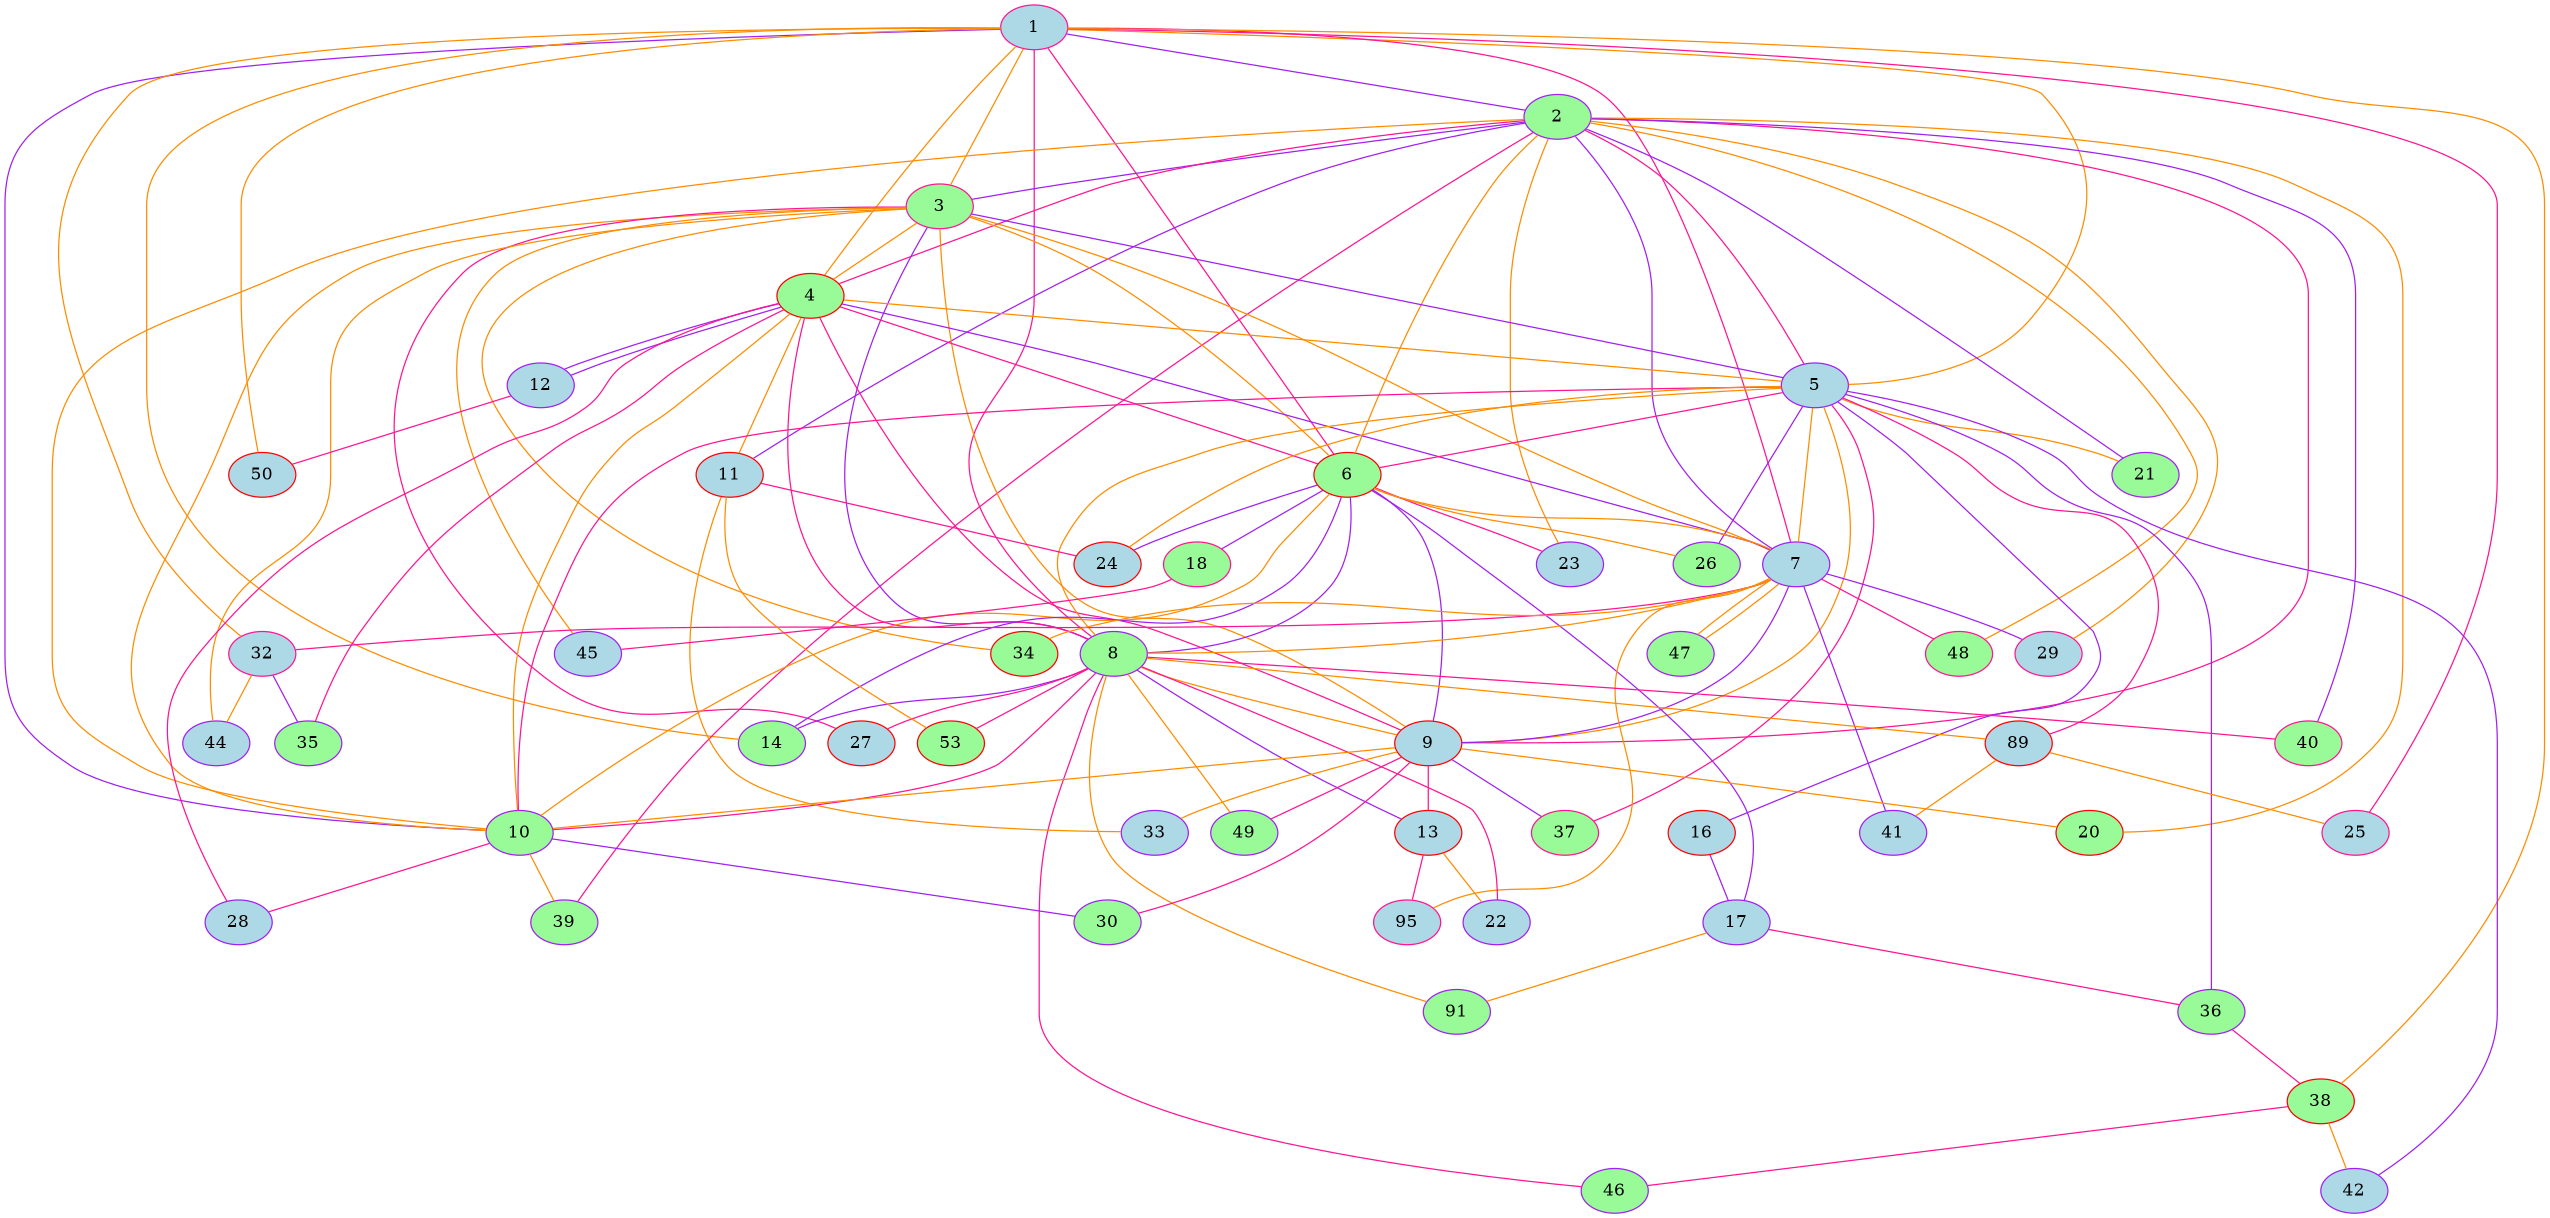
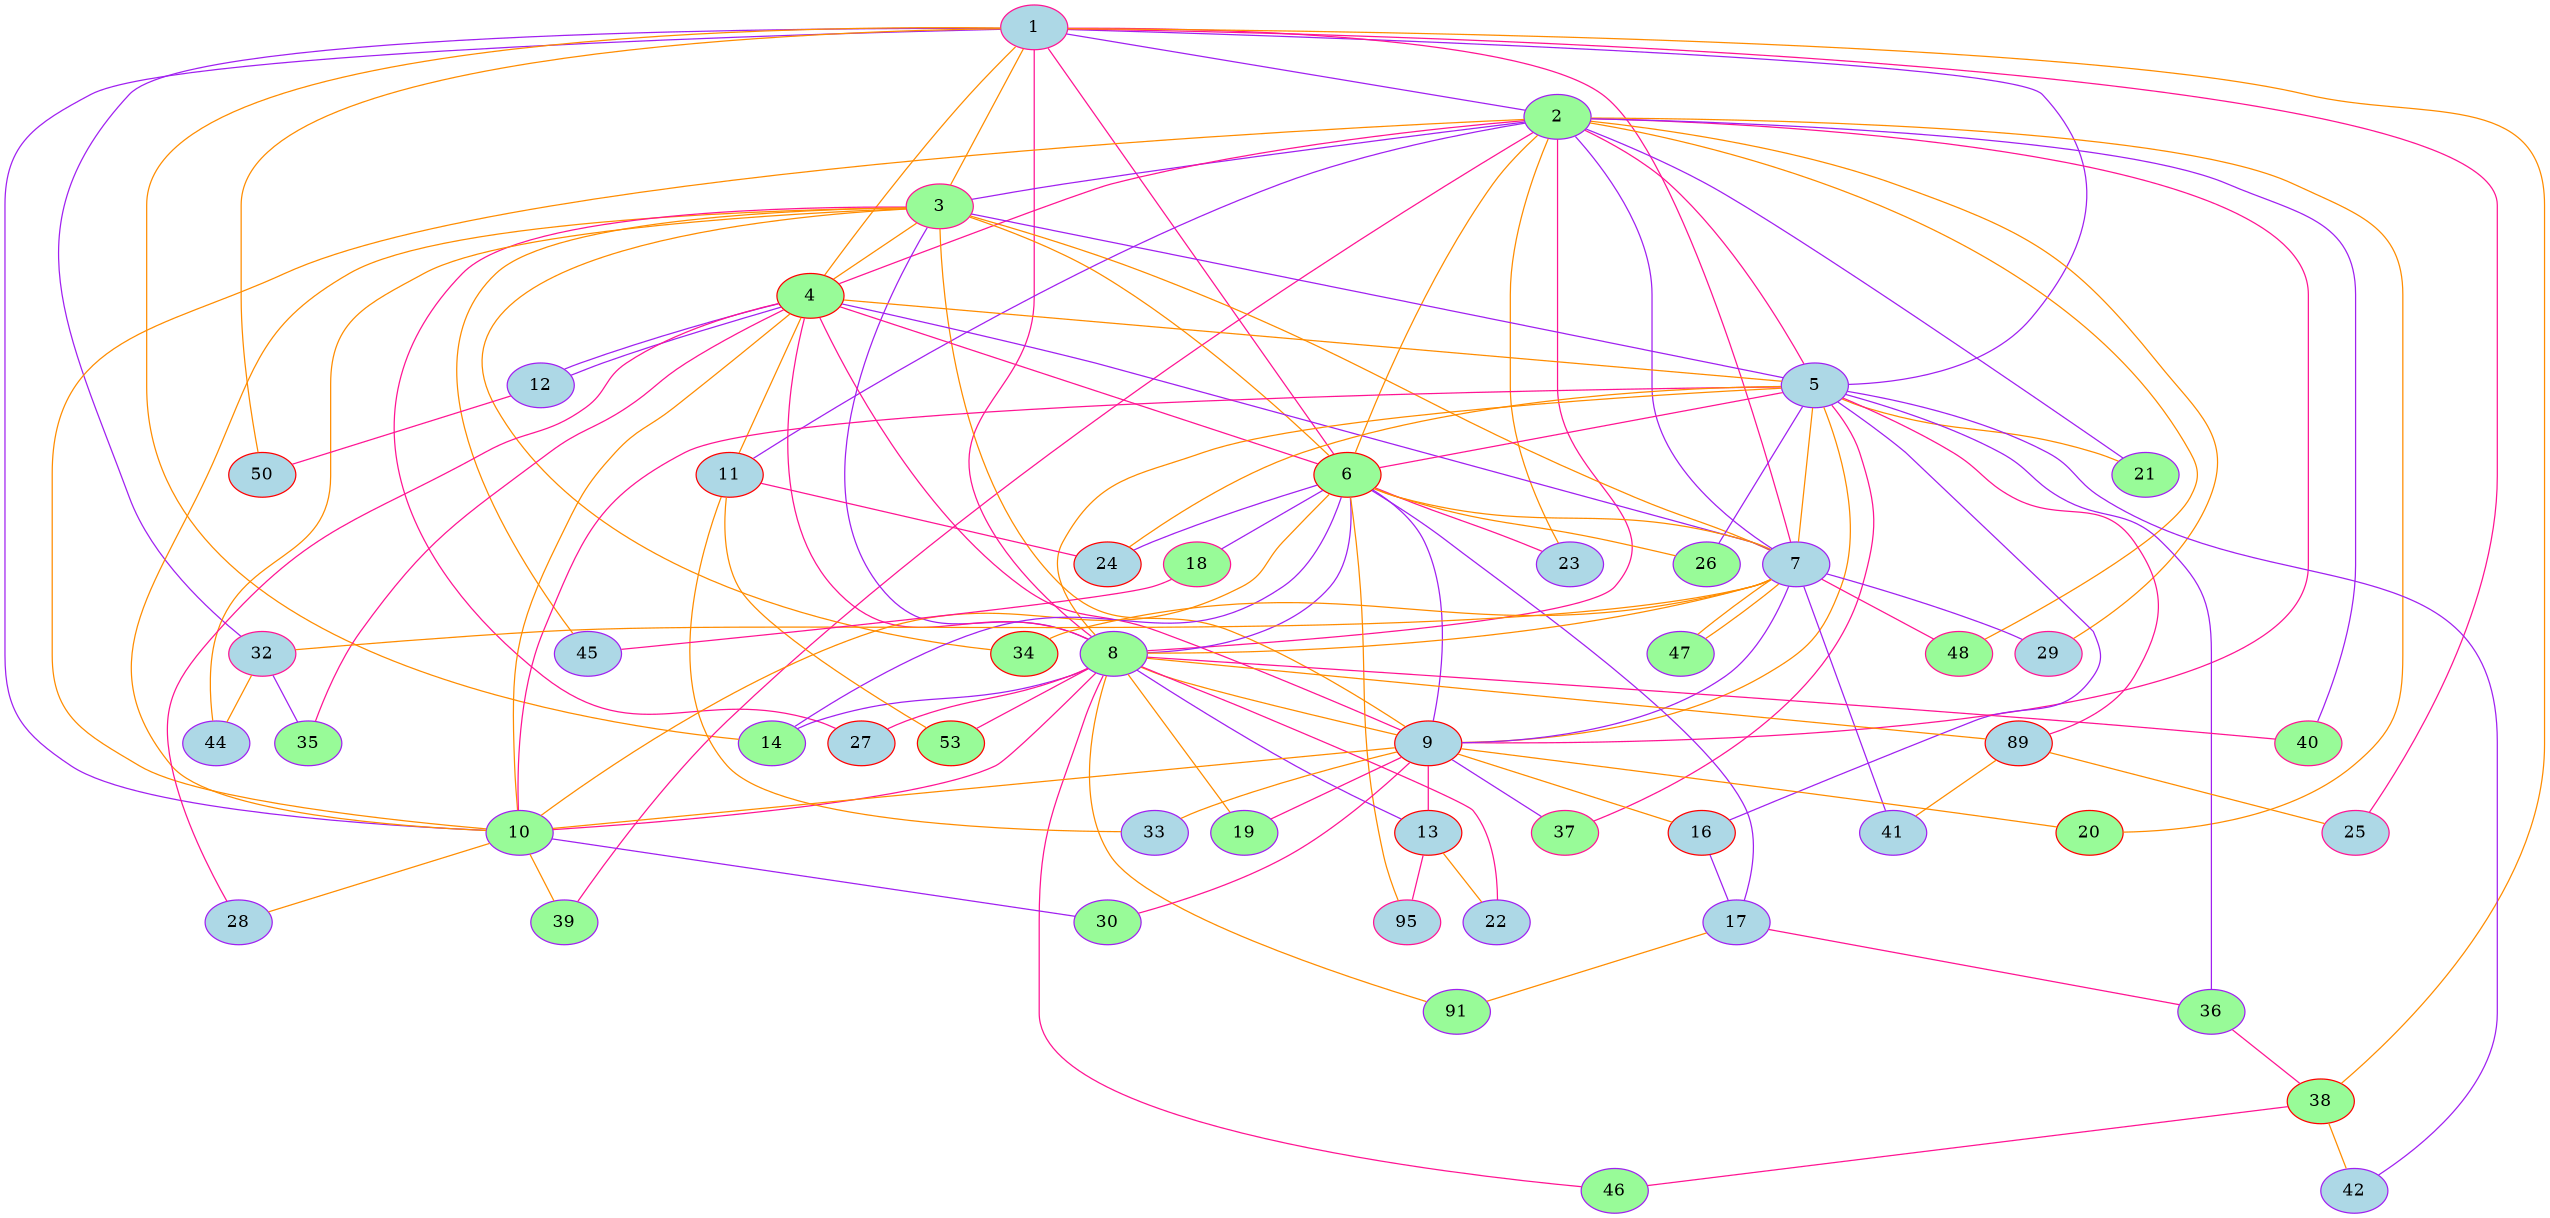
edge "1" -- "32": color darkorange -> purple
edge "1" -- "5": color darkorange -> purple
edge "2" -- "8": added
edge "7" -- "32": color deeppink -> darkorange
edge "7" -- "95": now "6" -- "95"
edge "9" -- "16": added
node "49": label "49" -> "19"
edge "10" -- "28": color deeppink -> darkorange
